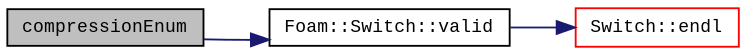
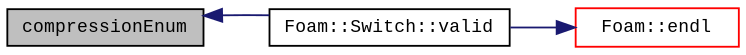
node "Switch::endl": label "Switch::endl" -> "Foam::endl"
edge "compressionEnum" -> "Foam::Switch::valid": reversed
